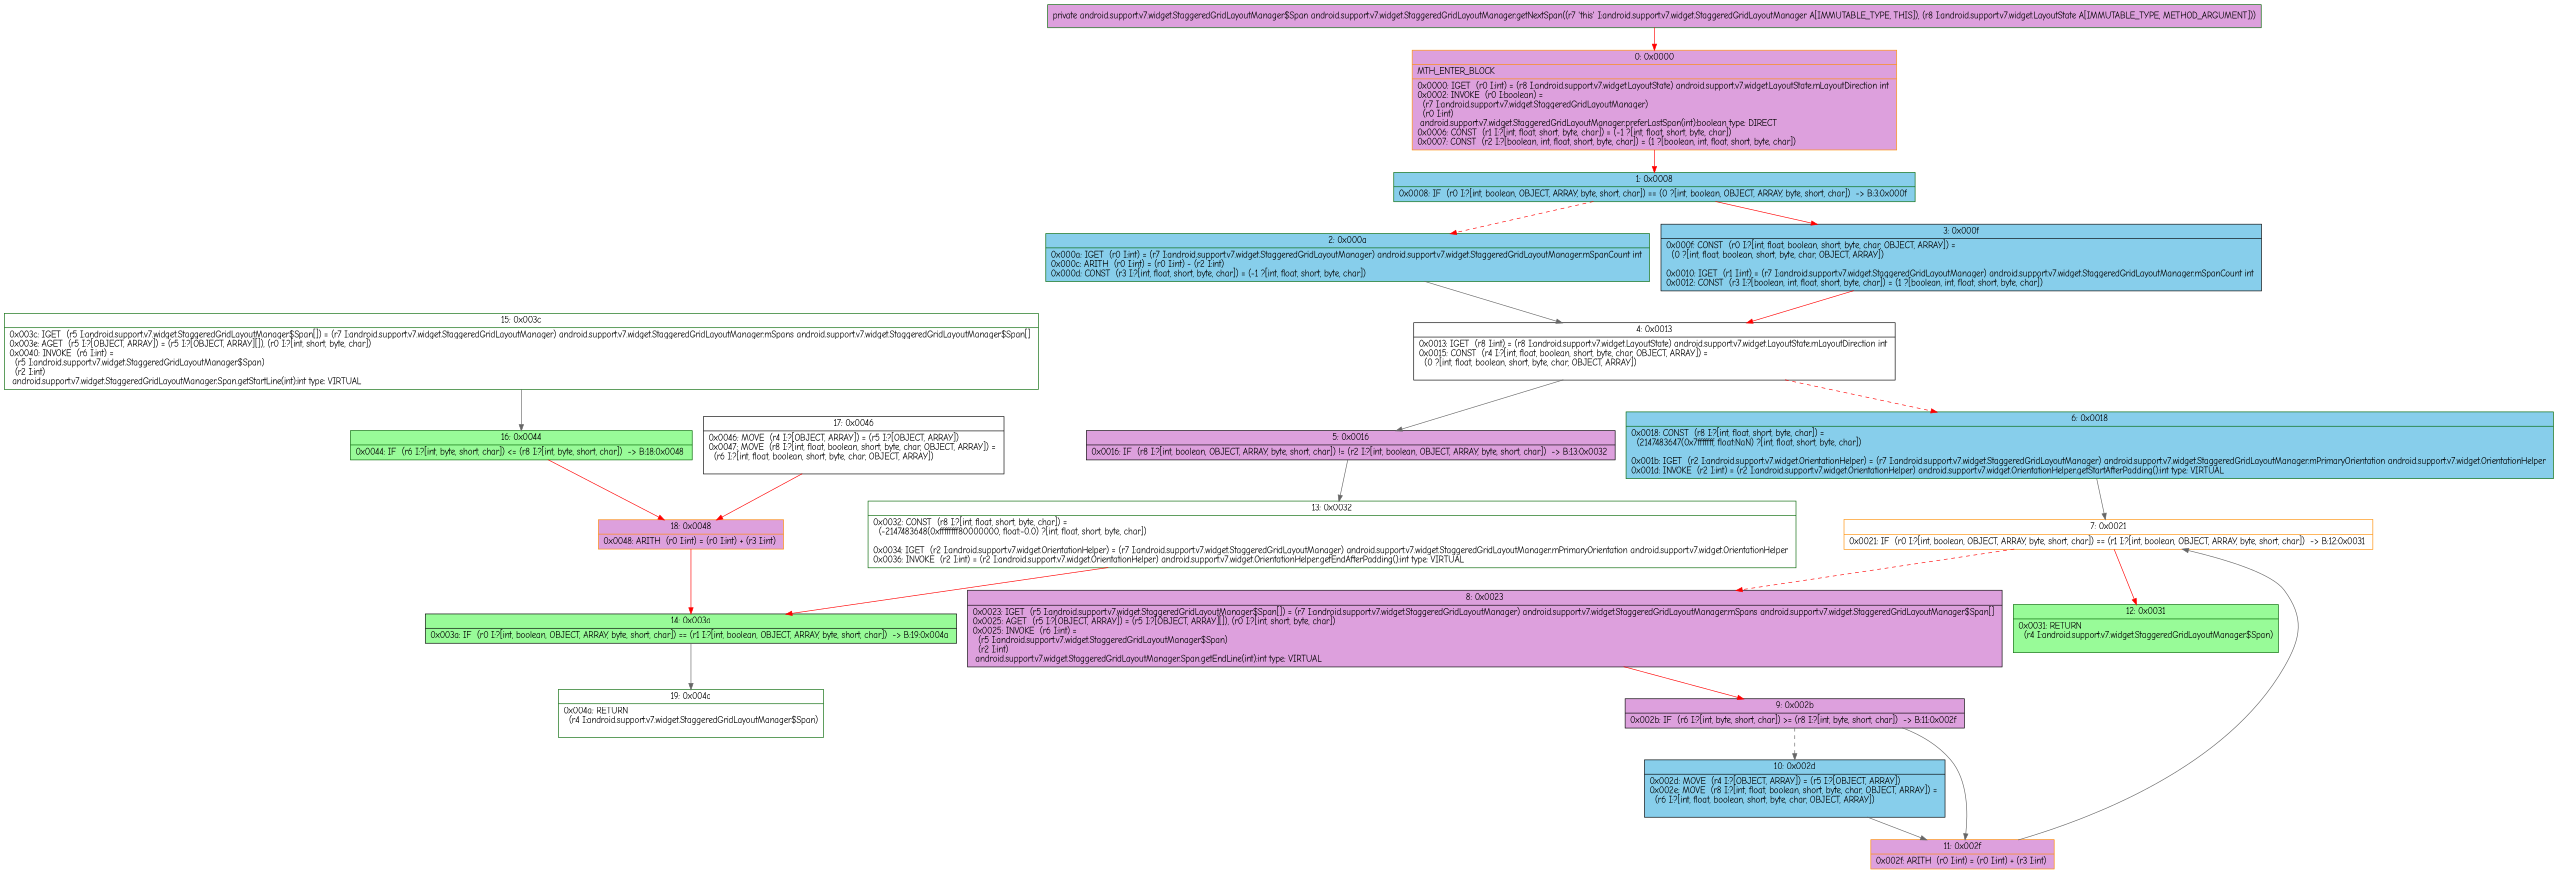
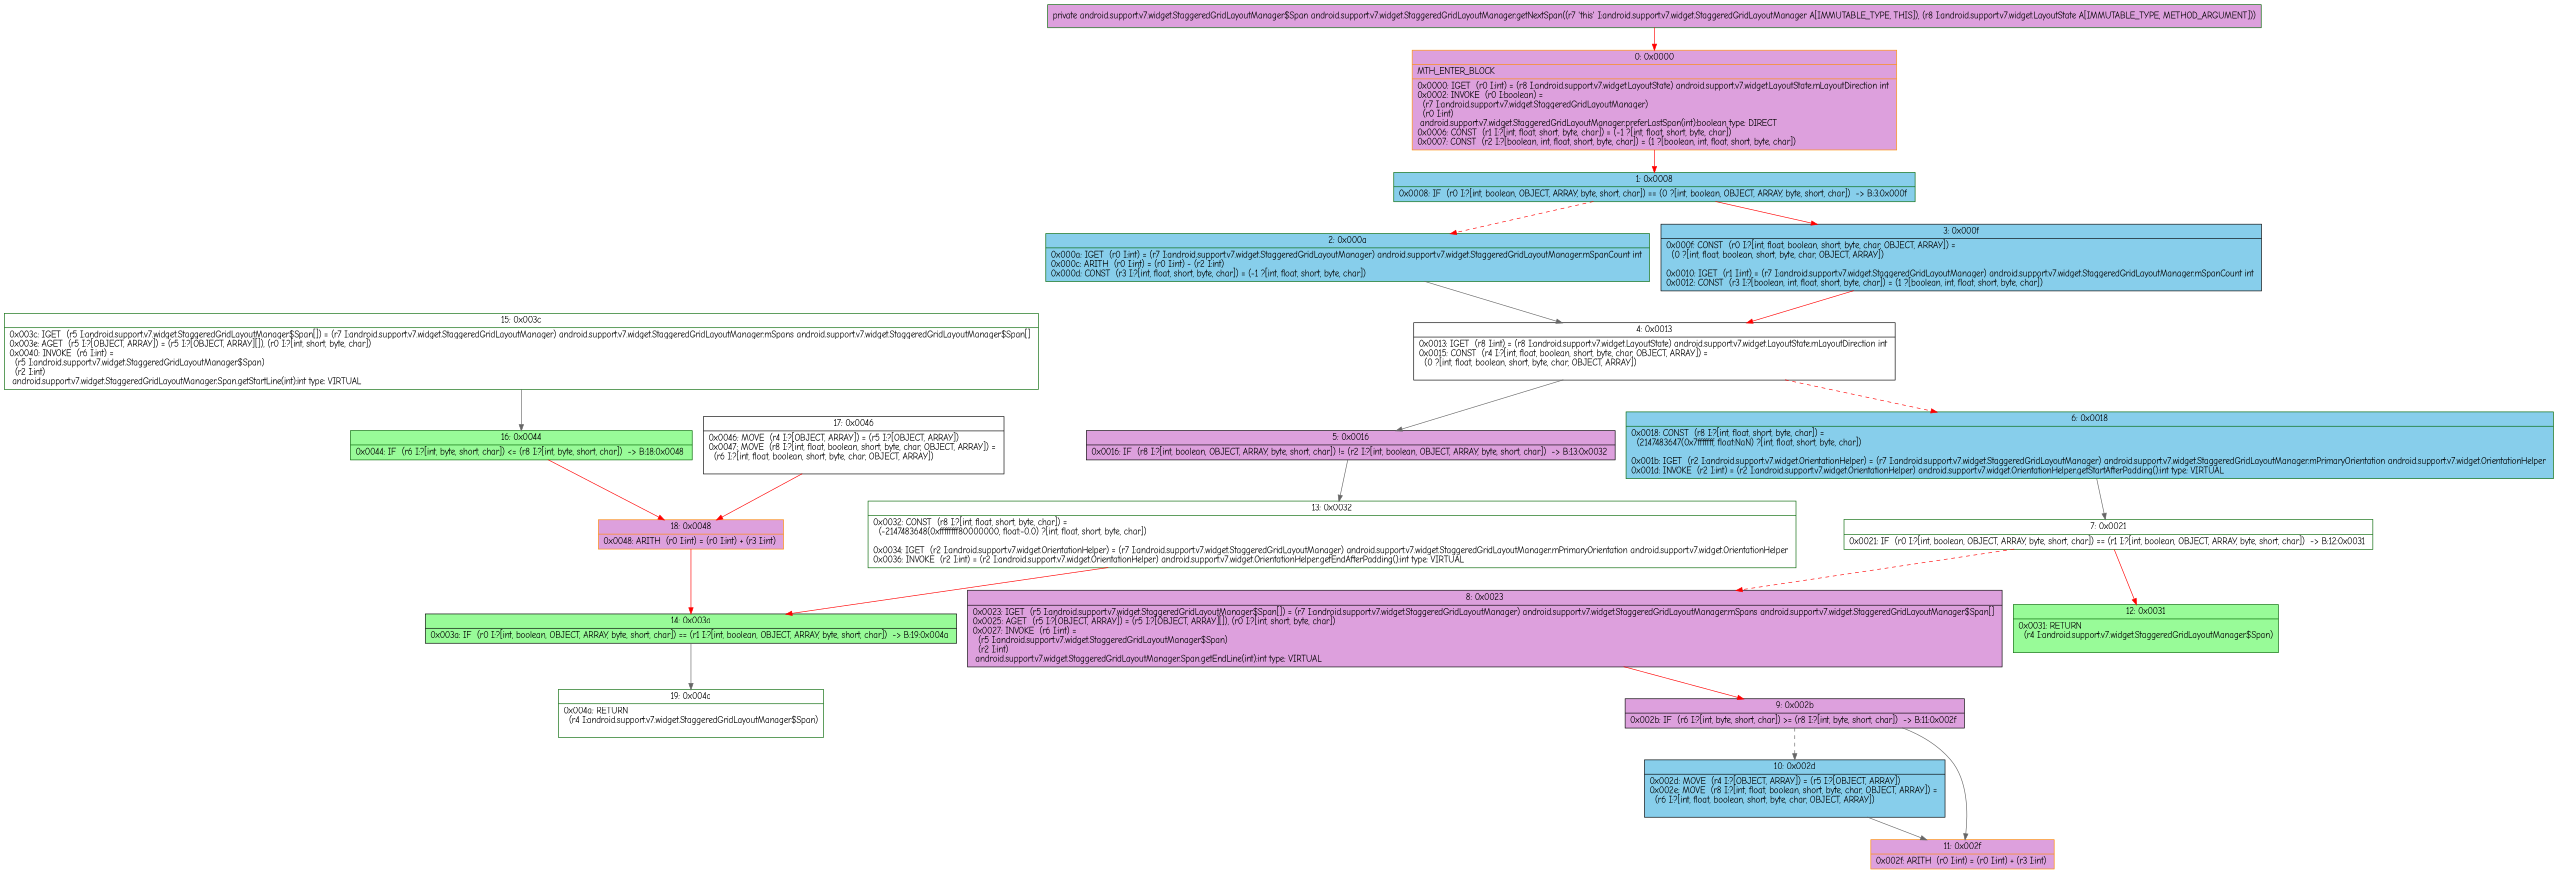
node "7: 0x0021": color darkorange -> darkgreen
node "8: 0x0023": text "0x0025: INVOKE  (r6 I:int) =" -> "0x0027: INVOKE  (r6 I:int) ="
edge "11: 0x002f" -> "7: 0x0021": removed
